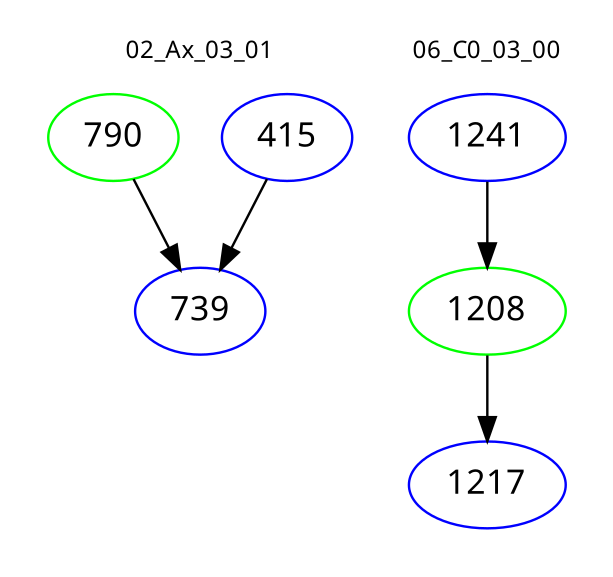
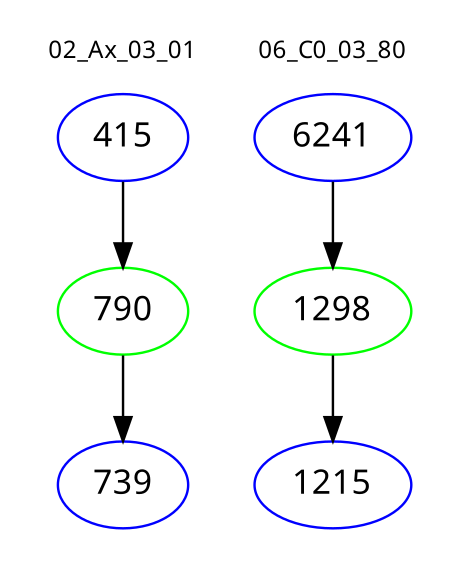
cluster "06_C0_03_00": label "06_C0_03_00" -> "06_C0_03_80"
node "1241": label "1241" -> "6241"
edge "415" -> "739": now "415" -> "790"
node "1208": label "1208" -> "1298"
node "1217": label "1217" -> "1215"
